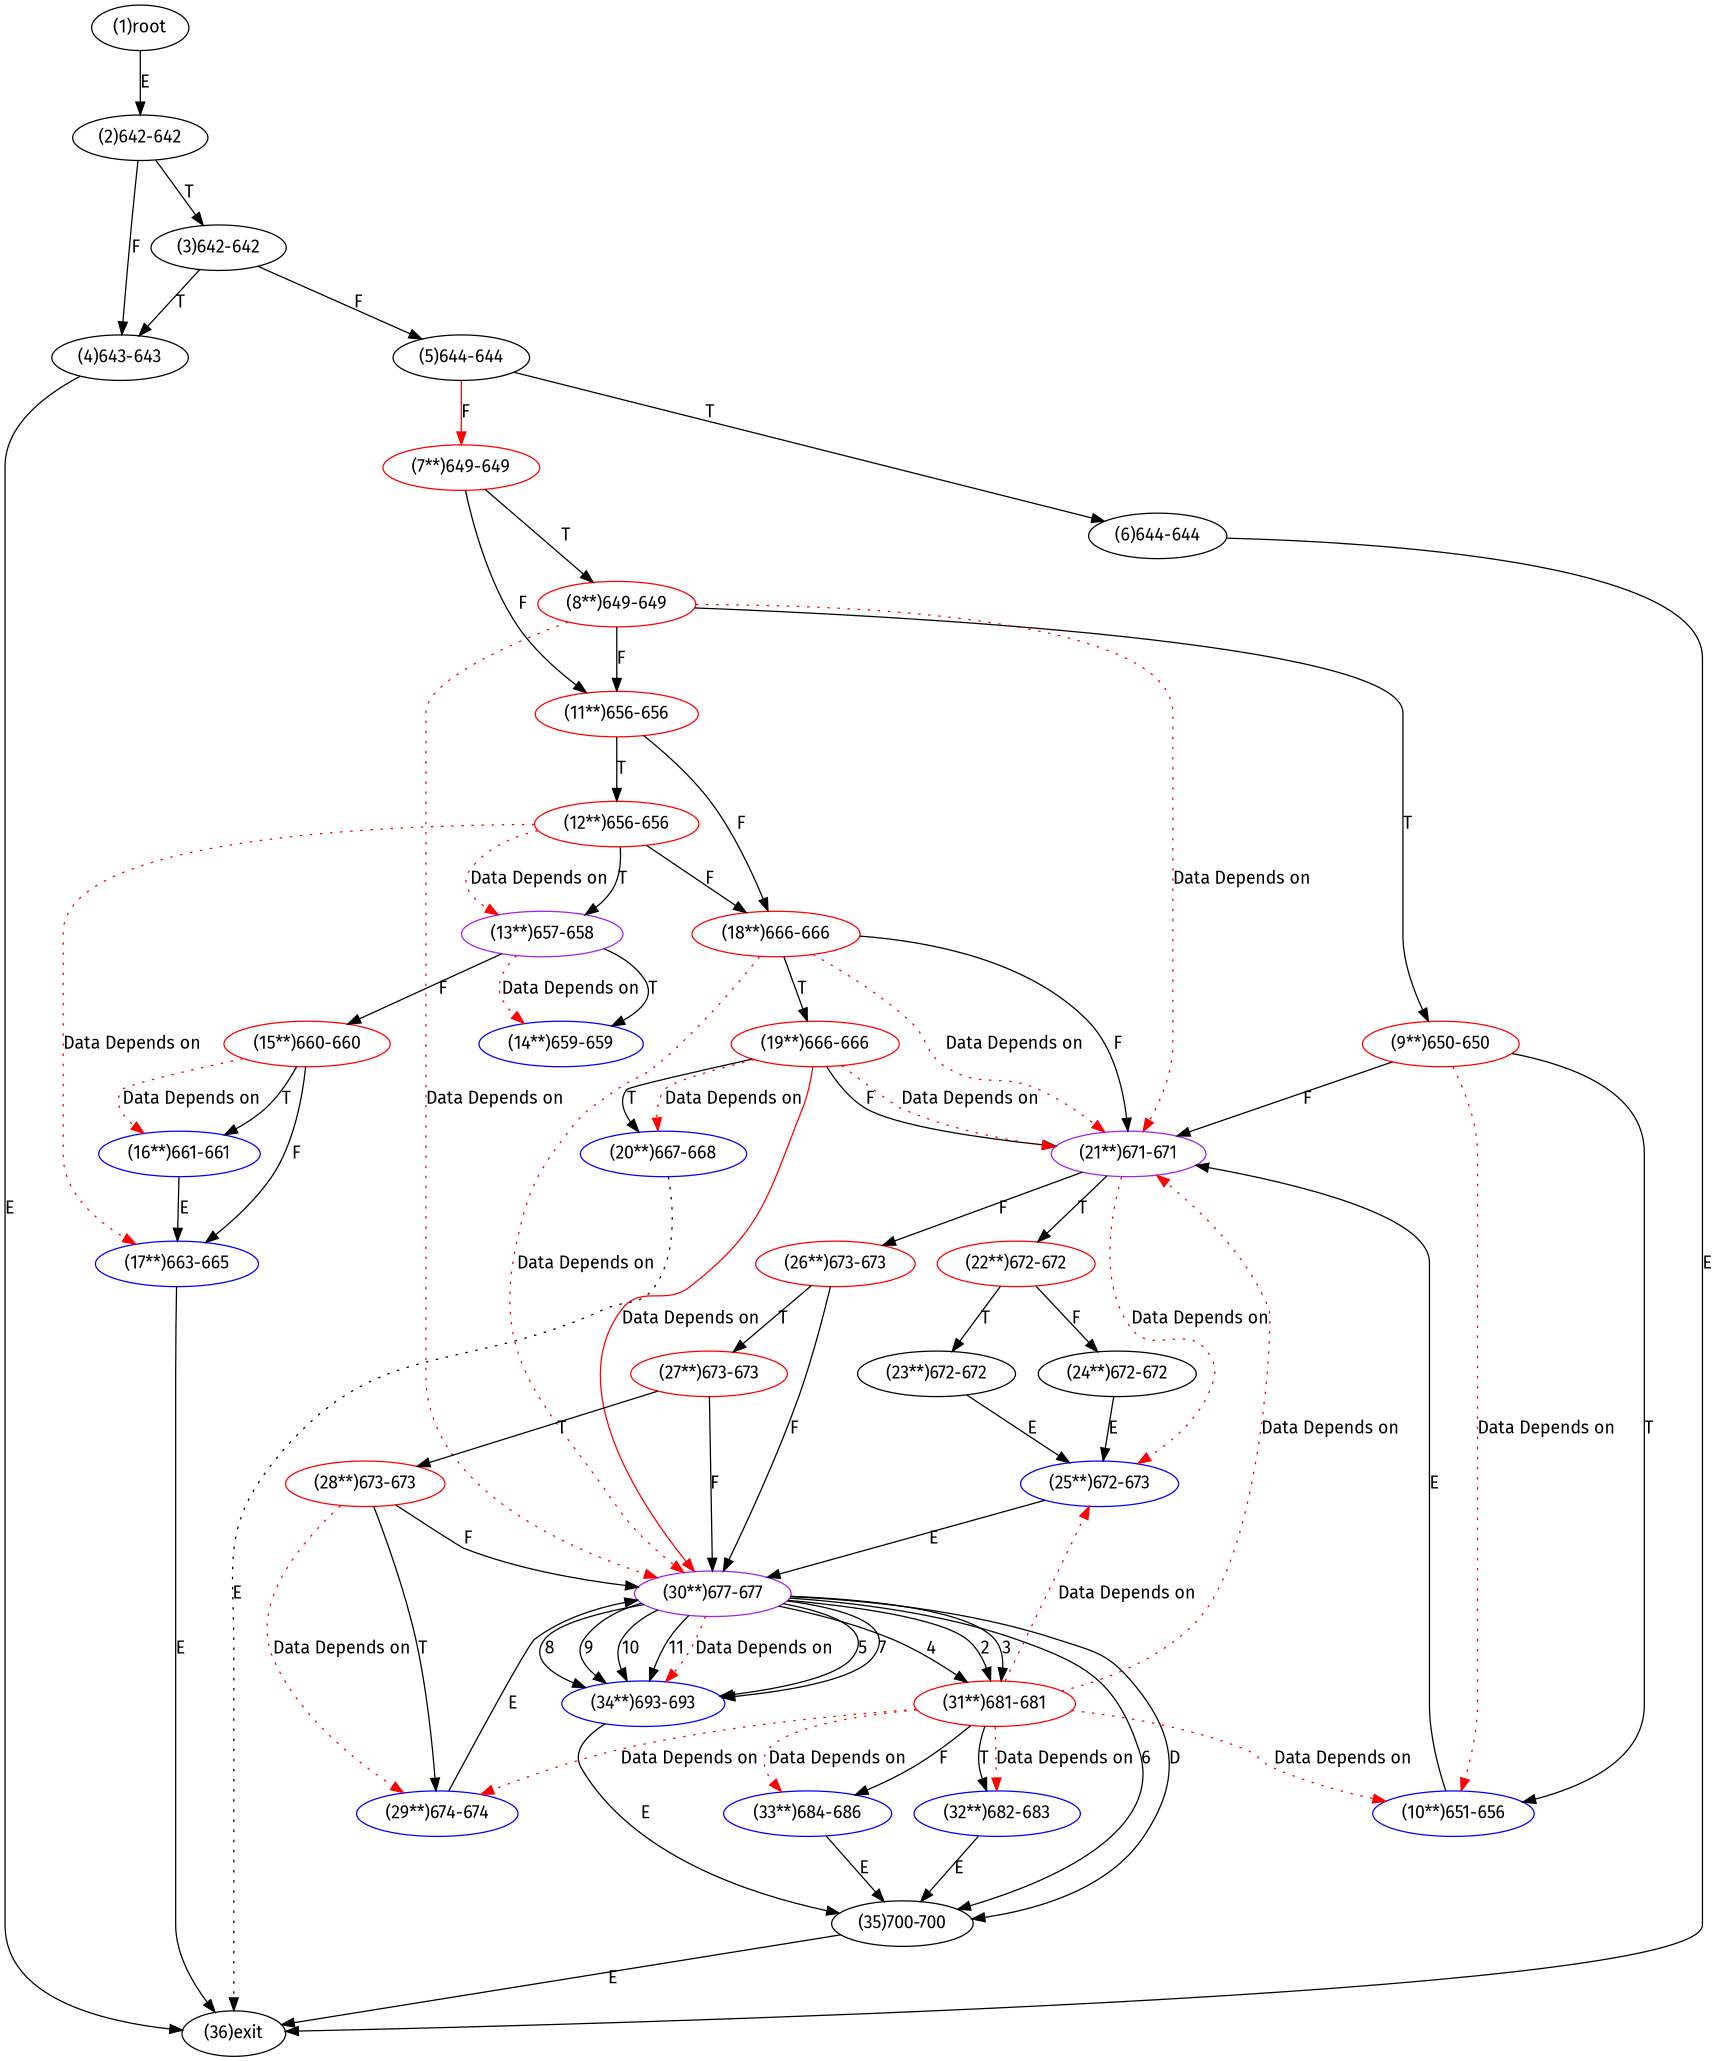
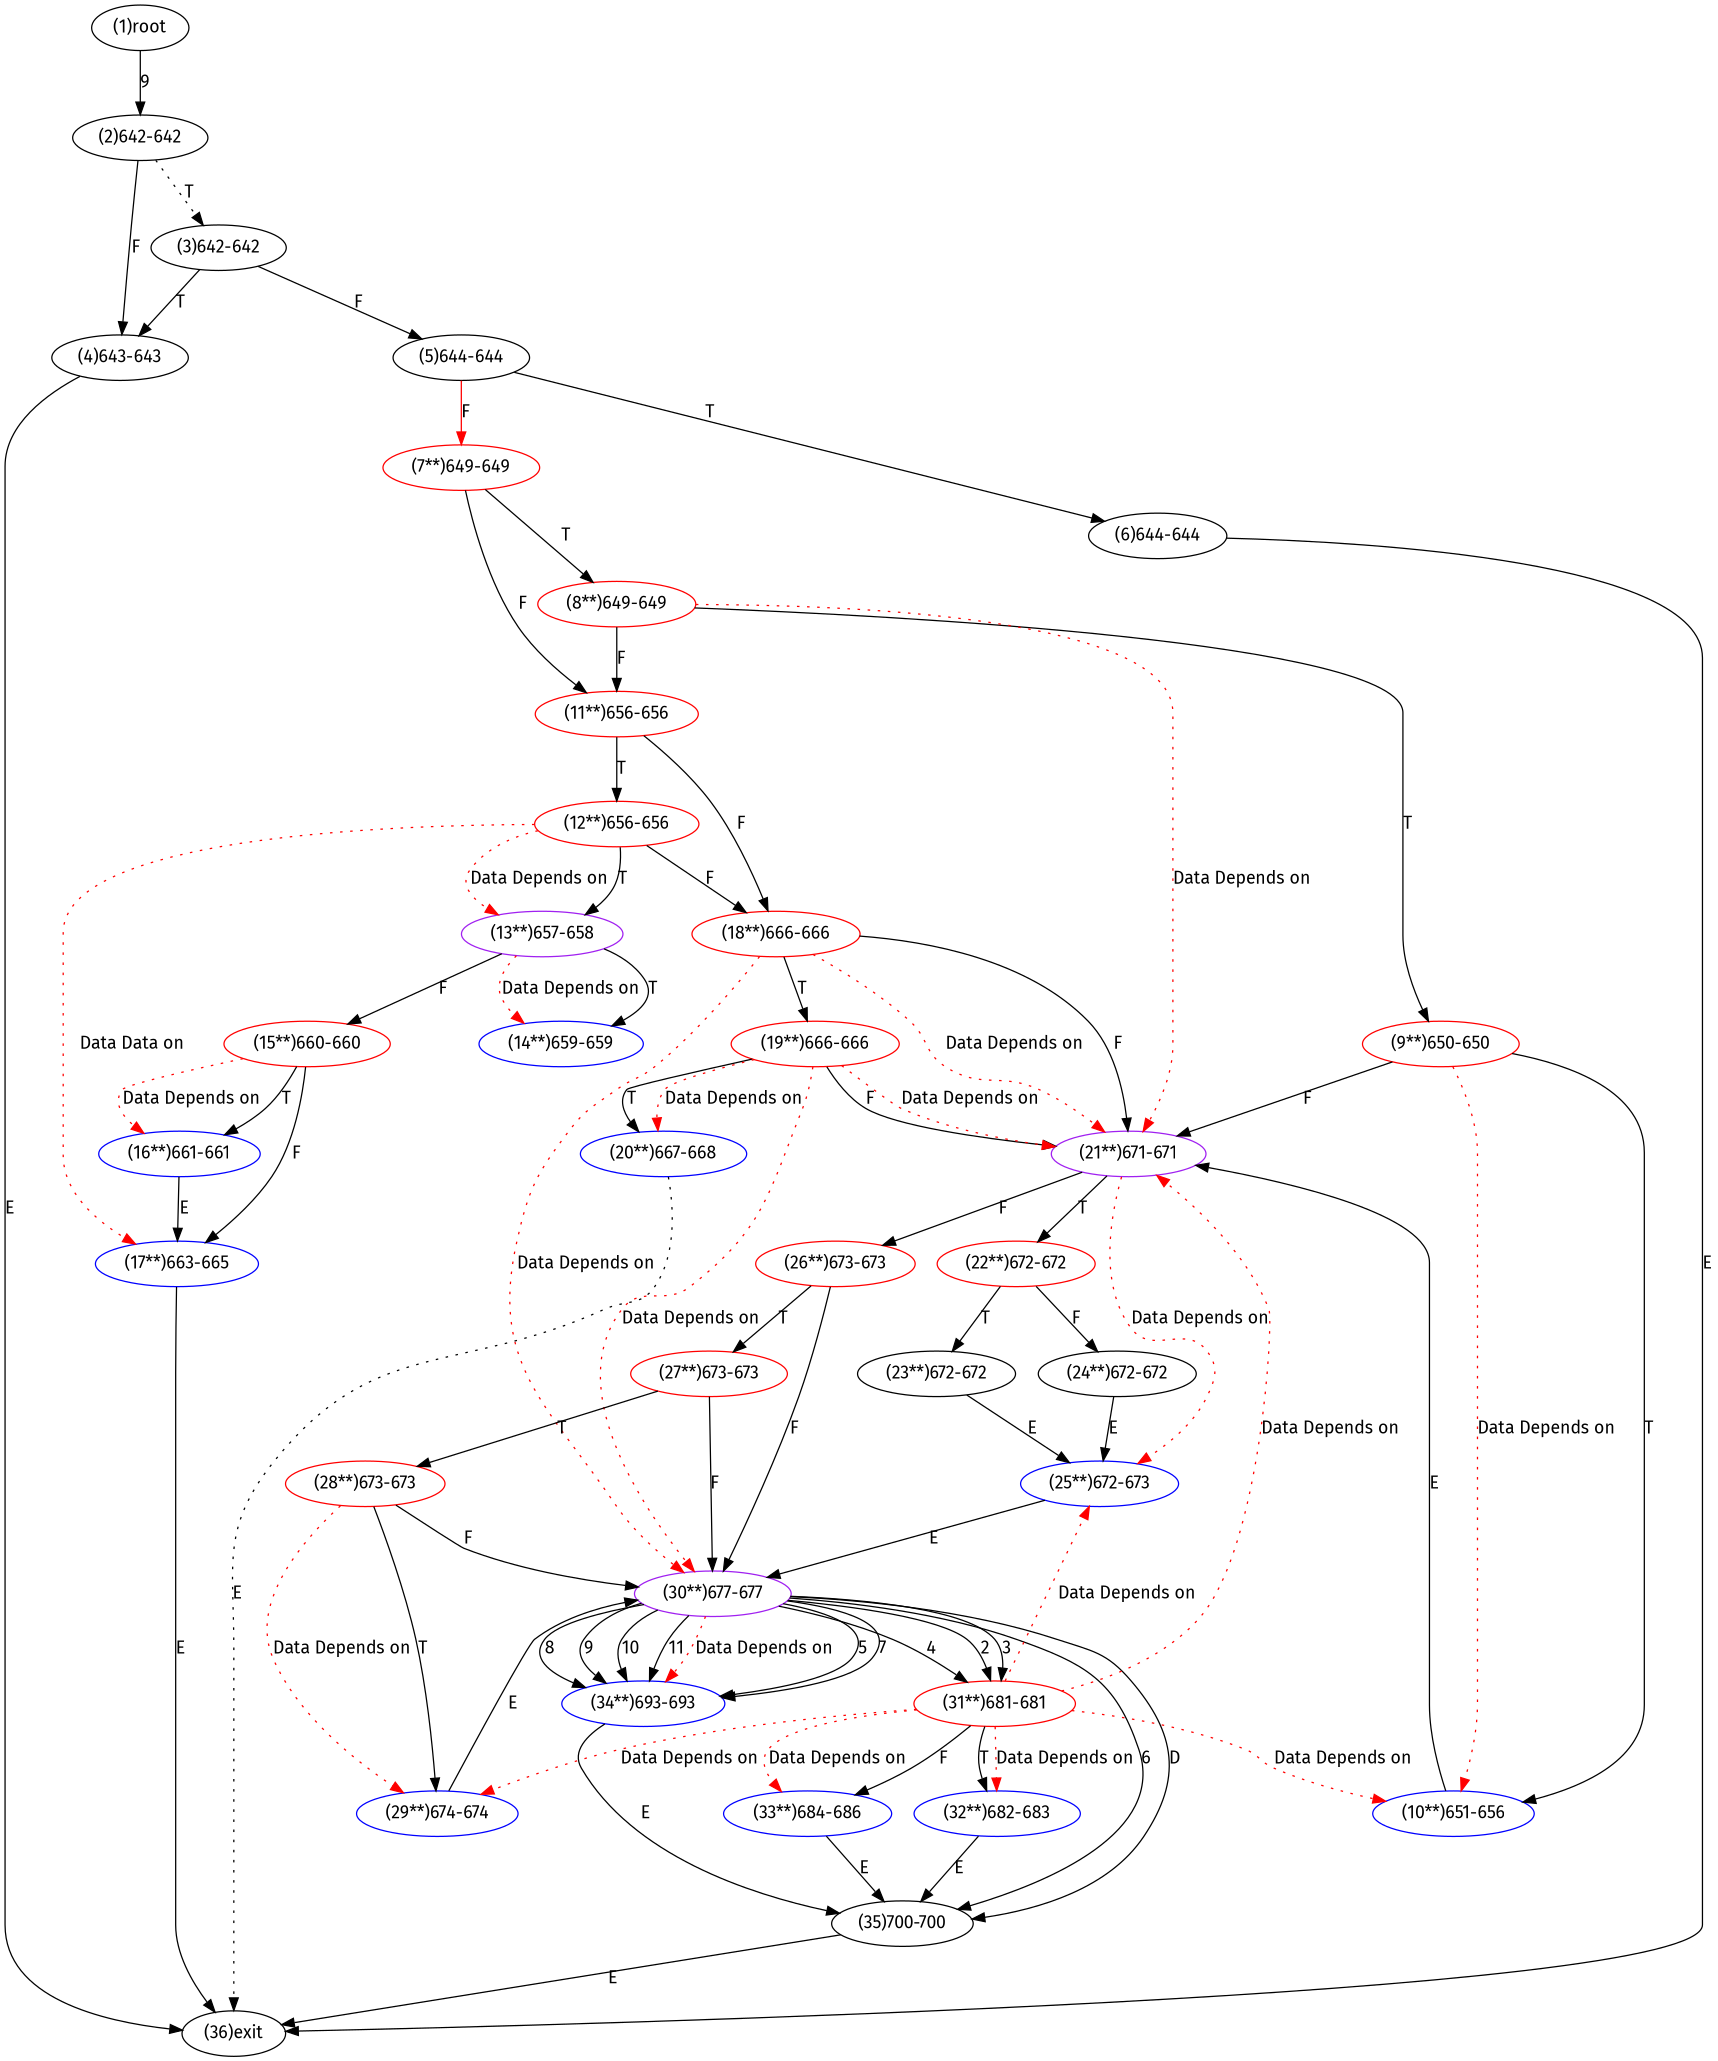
edge "(1)root" -> "(2)642-642": label "E" -> "9"
edge "(2)642-642" -> "(3)642-642": style solid -> dotted
edge "(12**)656-656" -> "(17**)663-665": label "Data Depends on" -> "Data Data on"
edge "(8**)649-649" -> "(30**)677-677": removed, label "Data Depends on"
edge "(19**)666-666" -> "(30**)677-677": style solid -> dotted
